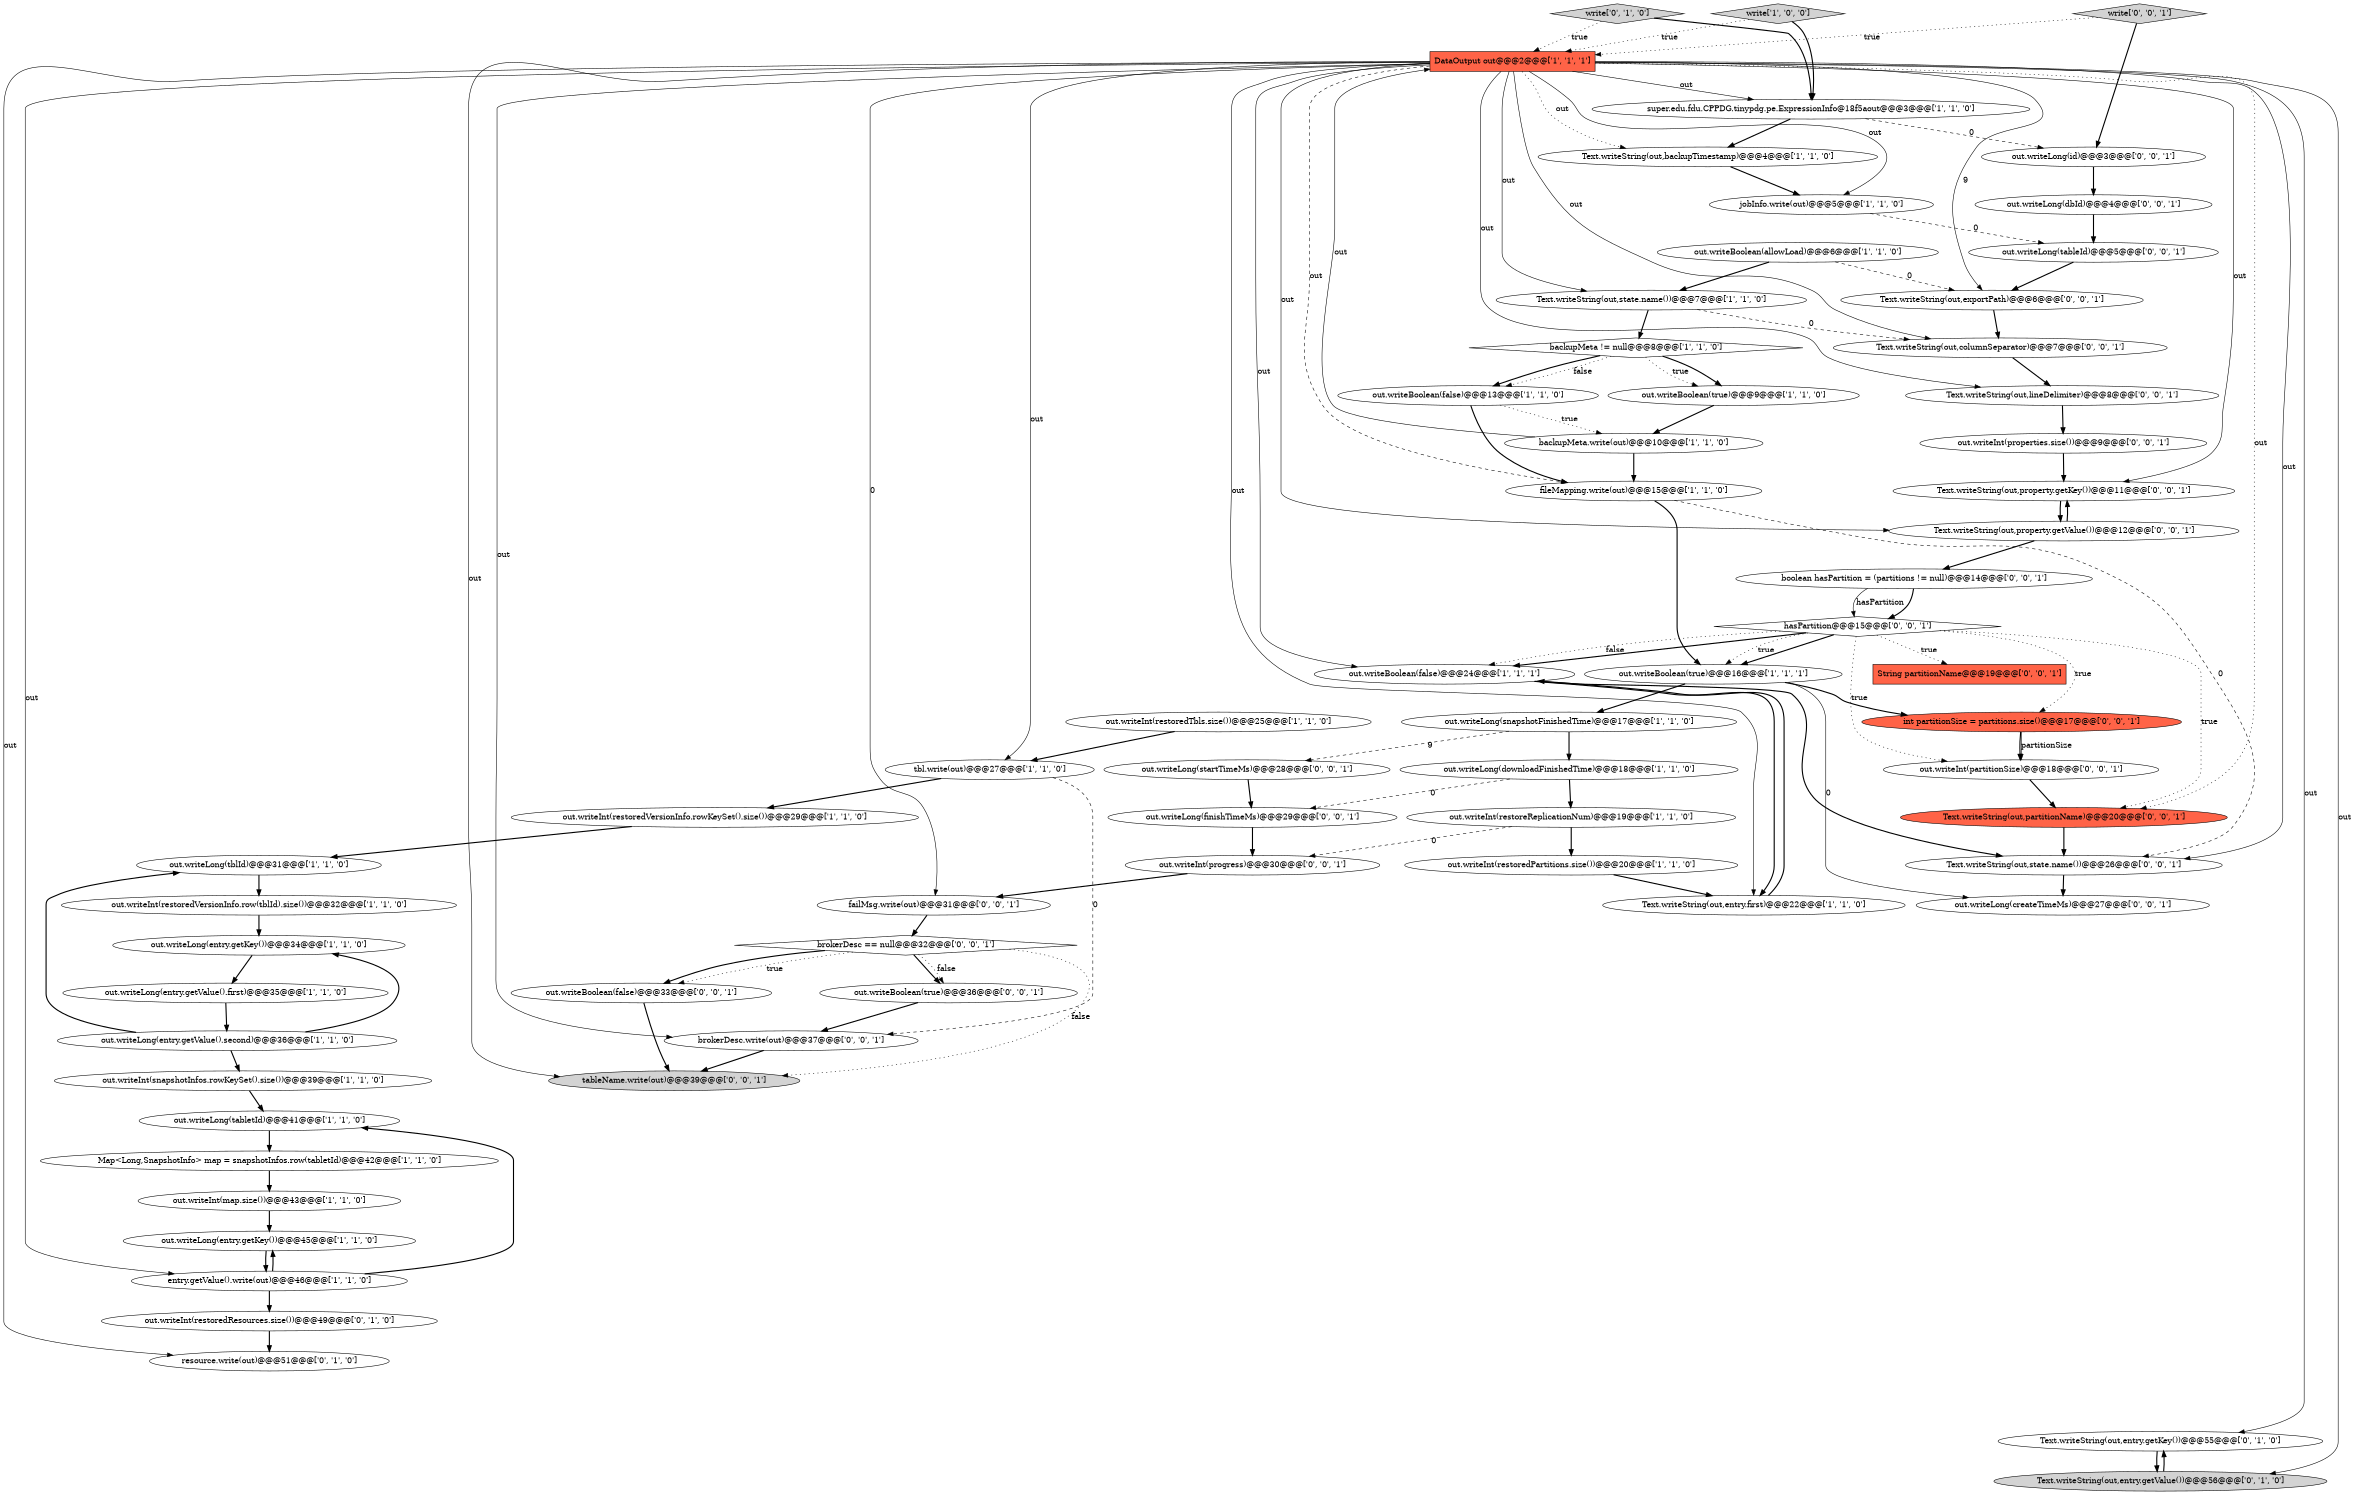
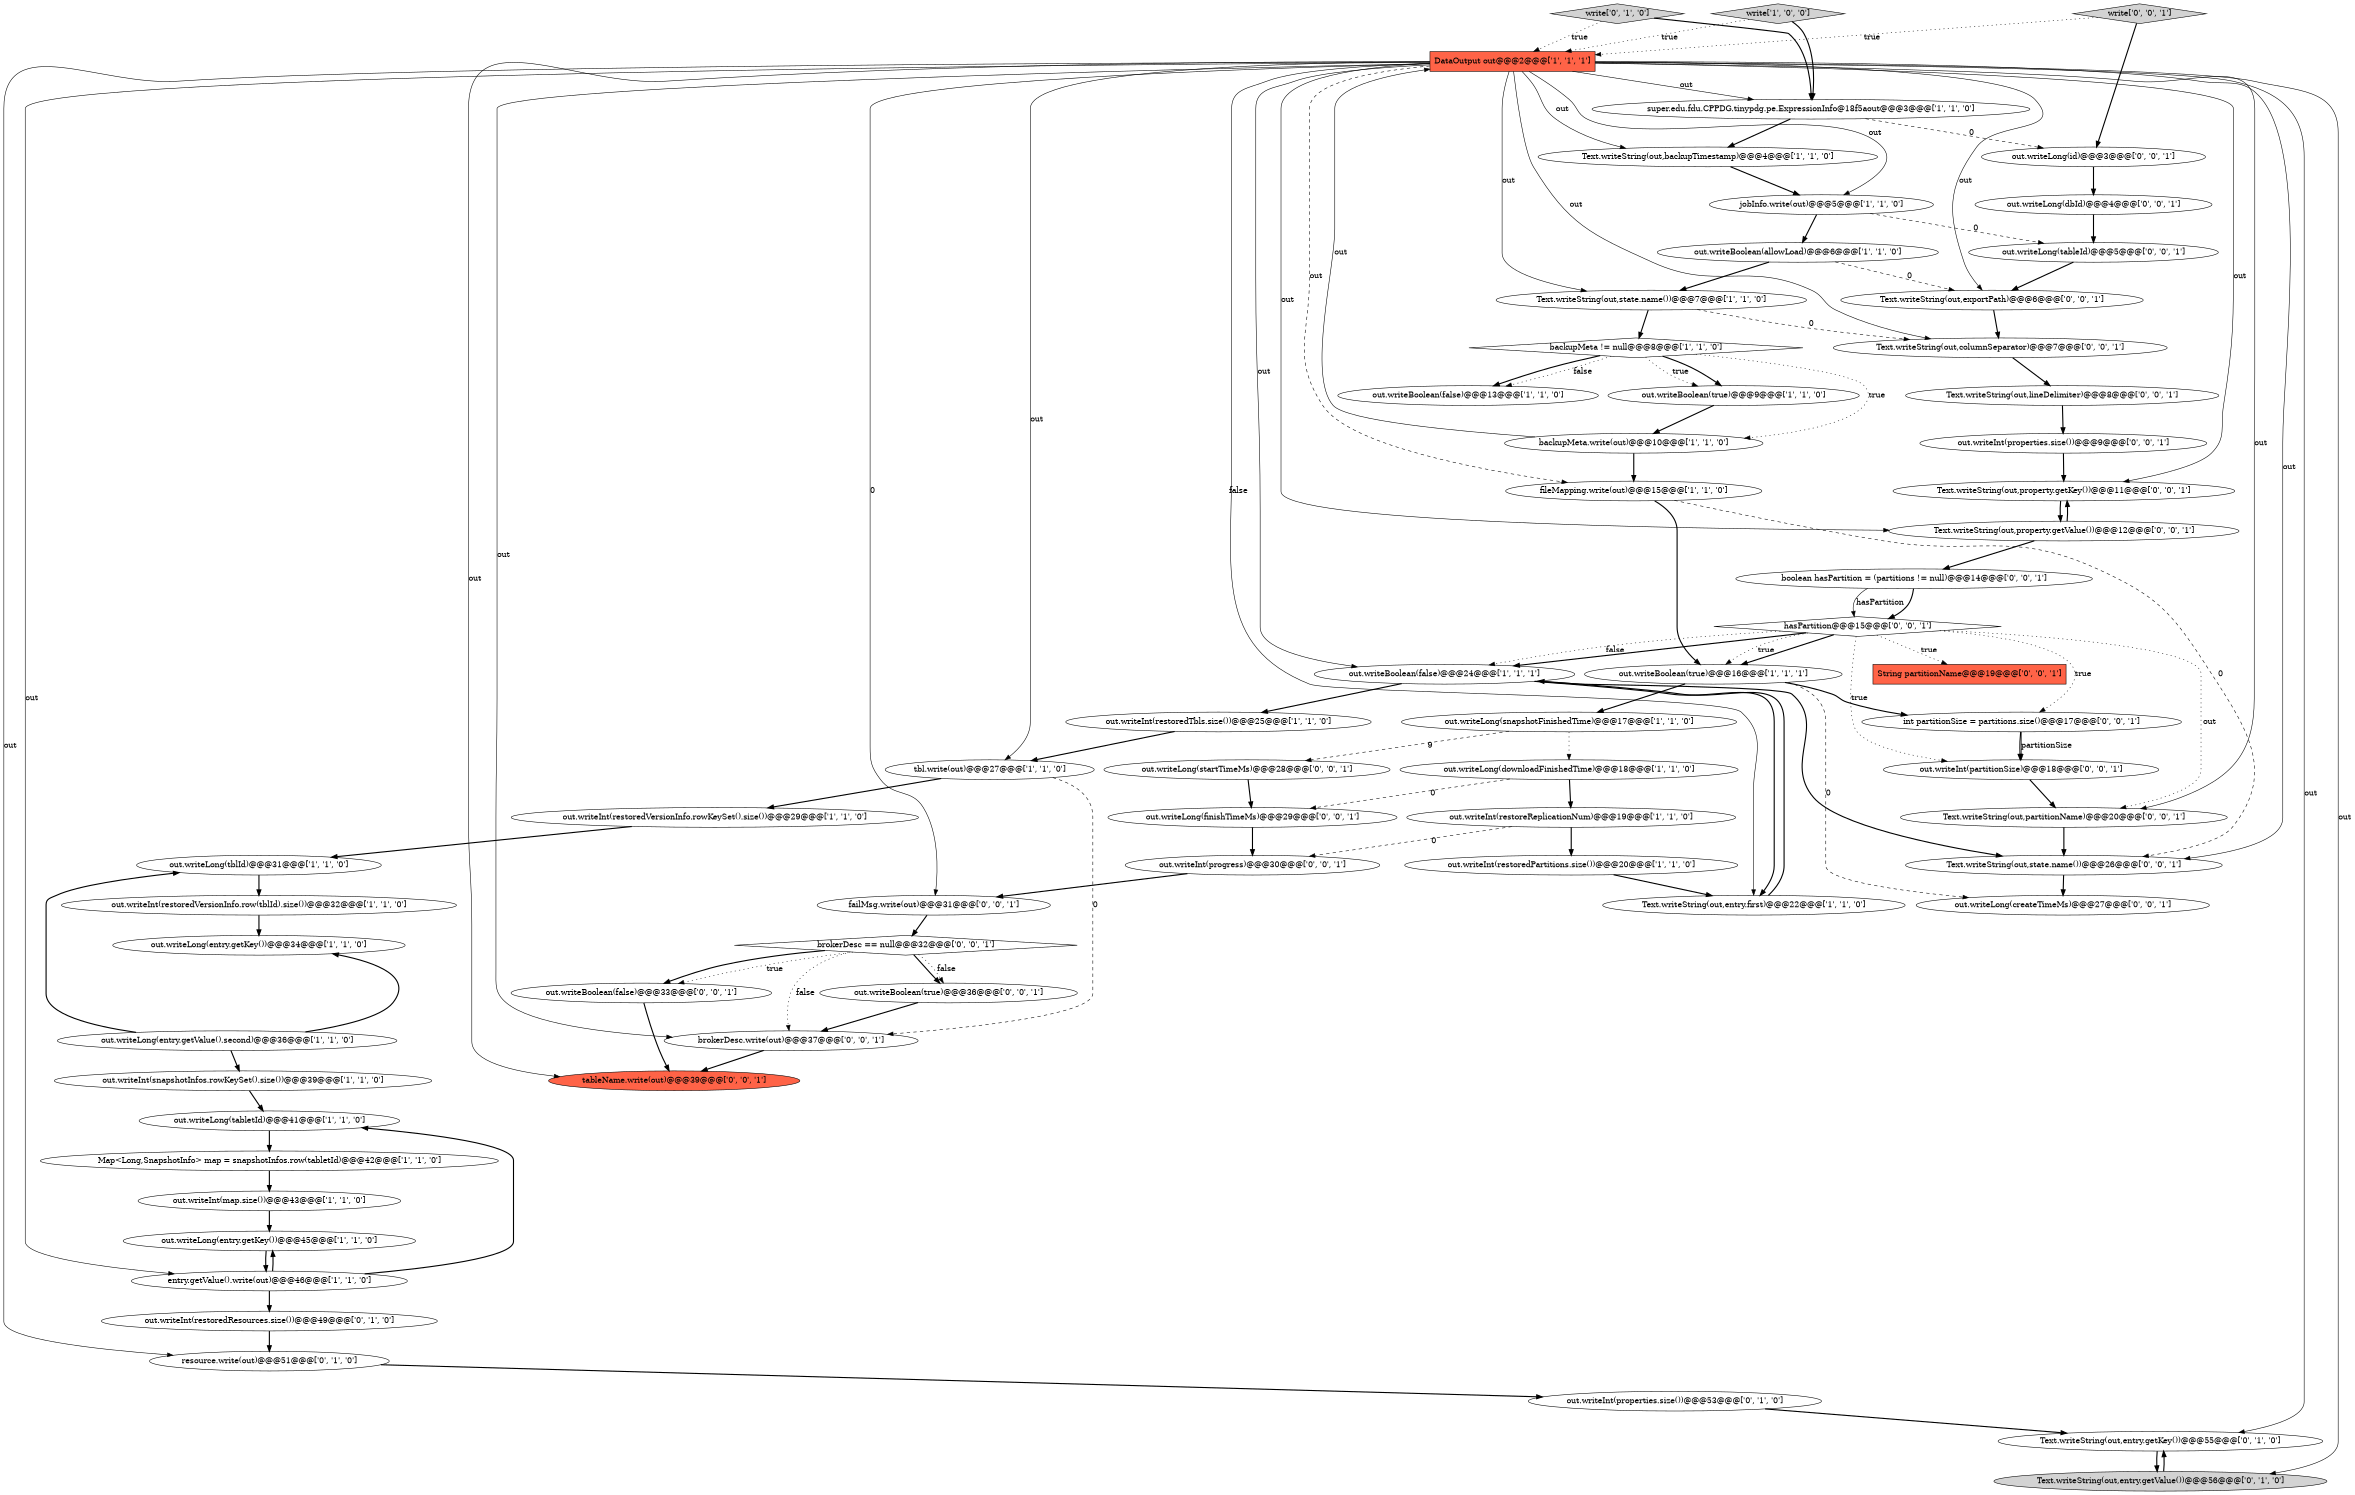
edge "DataOutput out@@@2@@@['1', '1', '1']" -> "Text.writeString(out,backupTimestamp)@@@4@@@['1', '1', '0']": style dotted -> solid
edge "DataOutput out@@@2@@@['1', '1', '1']" -> "Text.writeString(out,partitionName)@@@20@@@['0', '0', '1']": style dotted -> solid
edge "DataOutput out@@@2@@@['1', '1', '1']" -> "Text.writeString(out,exportPath)@@@6@@@['0', '0', '1']": label "9" -> "out"
edge "jobInfo.write(out)@@@5@@@['1', '1', '0']" -> "out.writeBoolean(allowLoad)@@@6@@@['1', '1', '0']": added
edge "DataOutput out@@@2@@@['1', '1', '1']" -> "Text.writeString(out,lineDelimiter)@@@8@@@['0', '0', '1']": removed, label "out"
edge "out.writeBoolean(false)@@@13@@@['1', '1', '0']" -> "backupMeta.write(out)@@@10@@@['1', '1', '0']": now "backupMeta != null@@@8@@@['1', '1', '0']" -> "backupMeta.write(out)@@@10@@@['1', '1', '0']"
edge "out.writeBoolean(false)@@@13@@@['1', '1', '0']" -> "fileMapping.write(out)@@@15@@@['1', '1', '0']": removed
edge "DataOutput out@@@2@@@['1', '1', '1']" -> "Text.writeString(out,entry.first)@@@22@@@['1', '1', '0']": label "out" -> "false"
edge "out.writeBoolean(false)@@@24@@@['1', '1', '1']" -> "out.writeInt(restoredTbls.size())@@@25@@@['1', '1', '0']": added
node "int partitionSize = partitions.size()@@@17@@@['0', '0', '1']": fillcolor tomato -> white
edge "hasPartition@@@15@@@['0', '0', '1']" -> "Text.writeString(out,partitionName)@@@20@@@['0', '0', '1']": label "true" -> "out"
edge "out.writeLong(snapshotFinishedTime)@@@17@@@['1', '1', '0']" -> "out.writeLong(downloadFinishedTime)@@@18@@@['1', '1', '0']": style bold -> dotted
node "Text.writeString(out,partitionName)@@@20@@@['0', '0', '1']": fillcolor tomato -> white
edge "out.writeBoolean(true)@@@16@@@['1', '1', '1']" -> "out.writeLong(createTimeMs)@@@27@@@['0', '0', '1']": style solid -> dashed
node "out.writeLong(entry.getValue().first)@@@35@@@['1', '1', '0']": removed
edge "brokerDesc == null@@@32@@@['0', '0', '1']" -> "tableName.write(out)@@@39@@@['0', '0', '1']": now "brokerDesc == null@@@32@@@['0', '0', '1']" -> "brokerDesc.write(out)@@@37@@@['0', '0', '1']"
node "tableName.write(out)@@@39@@@['0', '0', '1']": fillcolor lightgray -> tomato
node "out.writeInt(properties.size())@@@53@@@['0', '1', '0']": added
